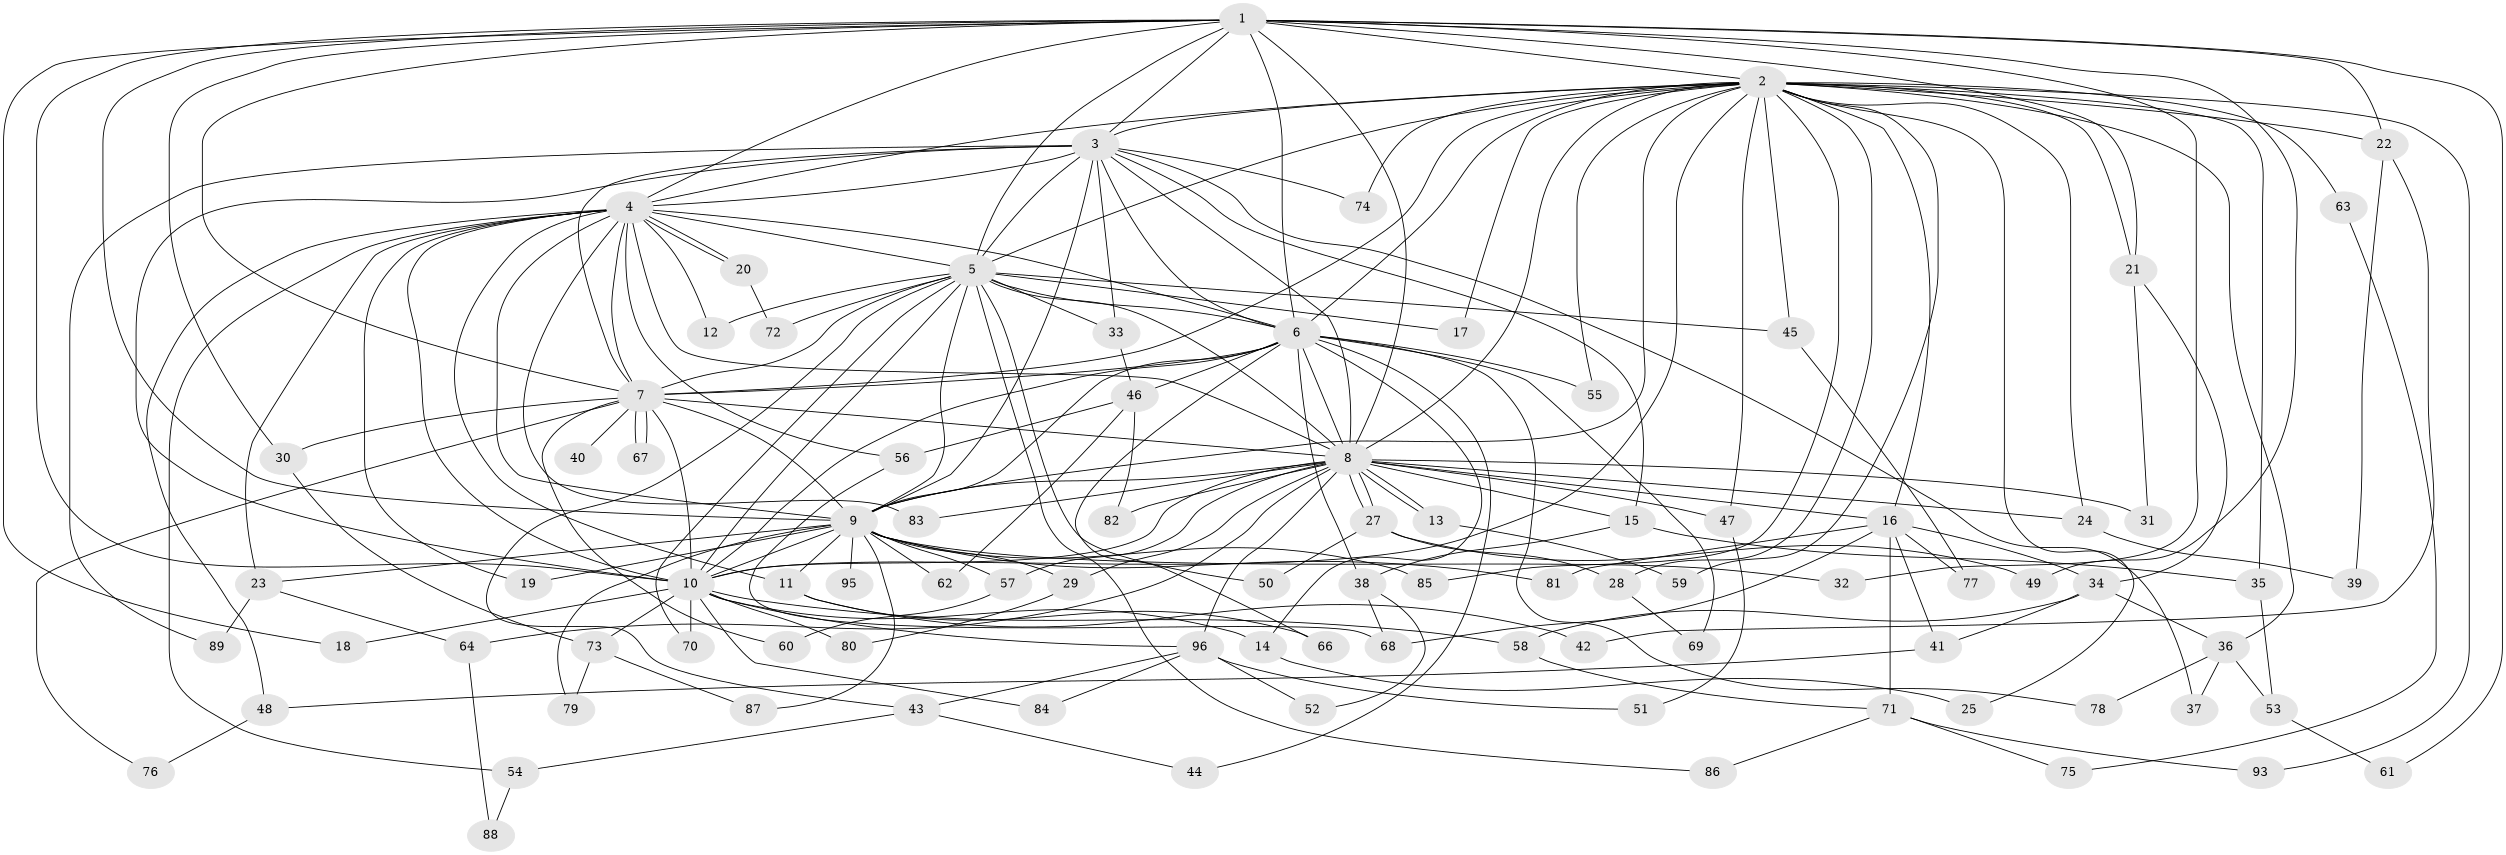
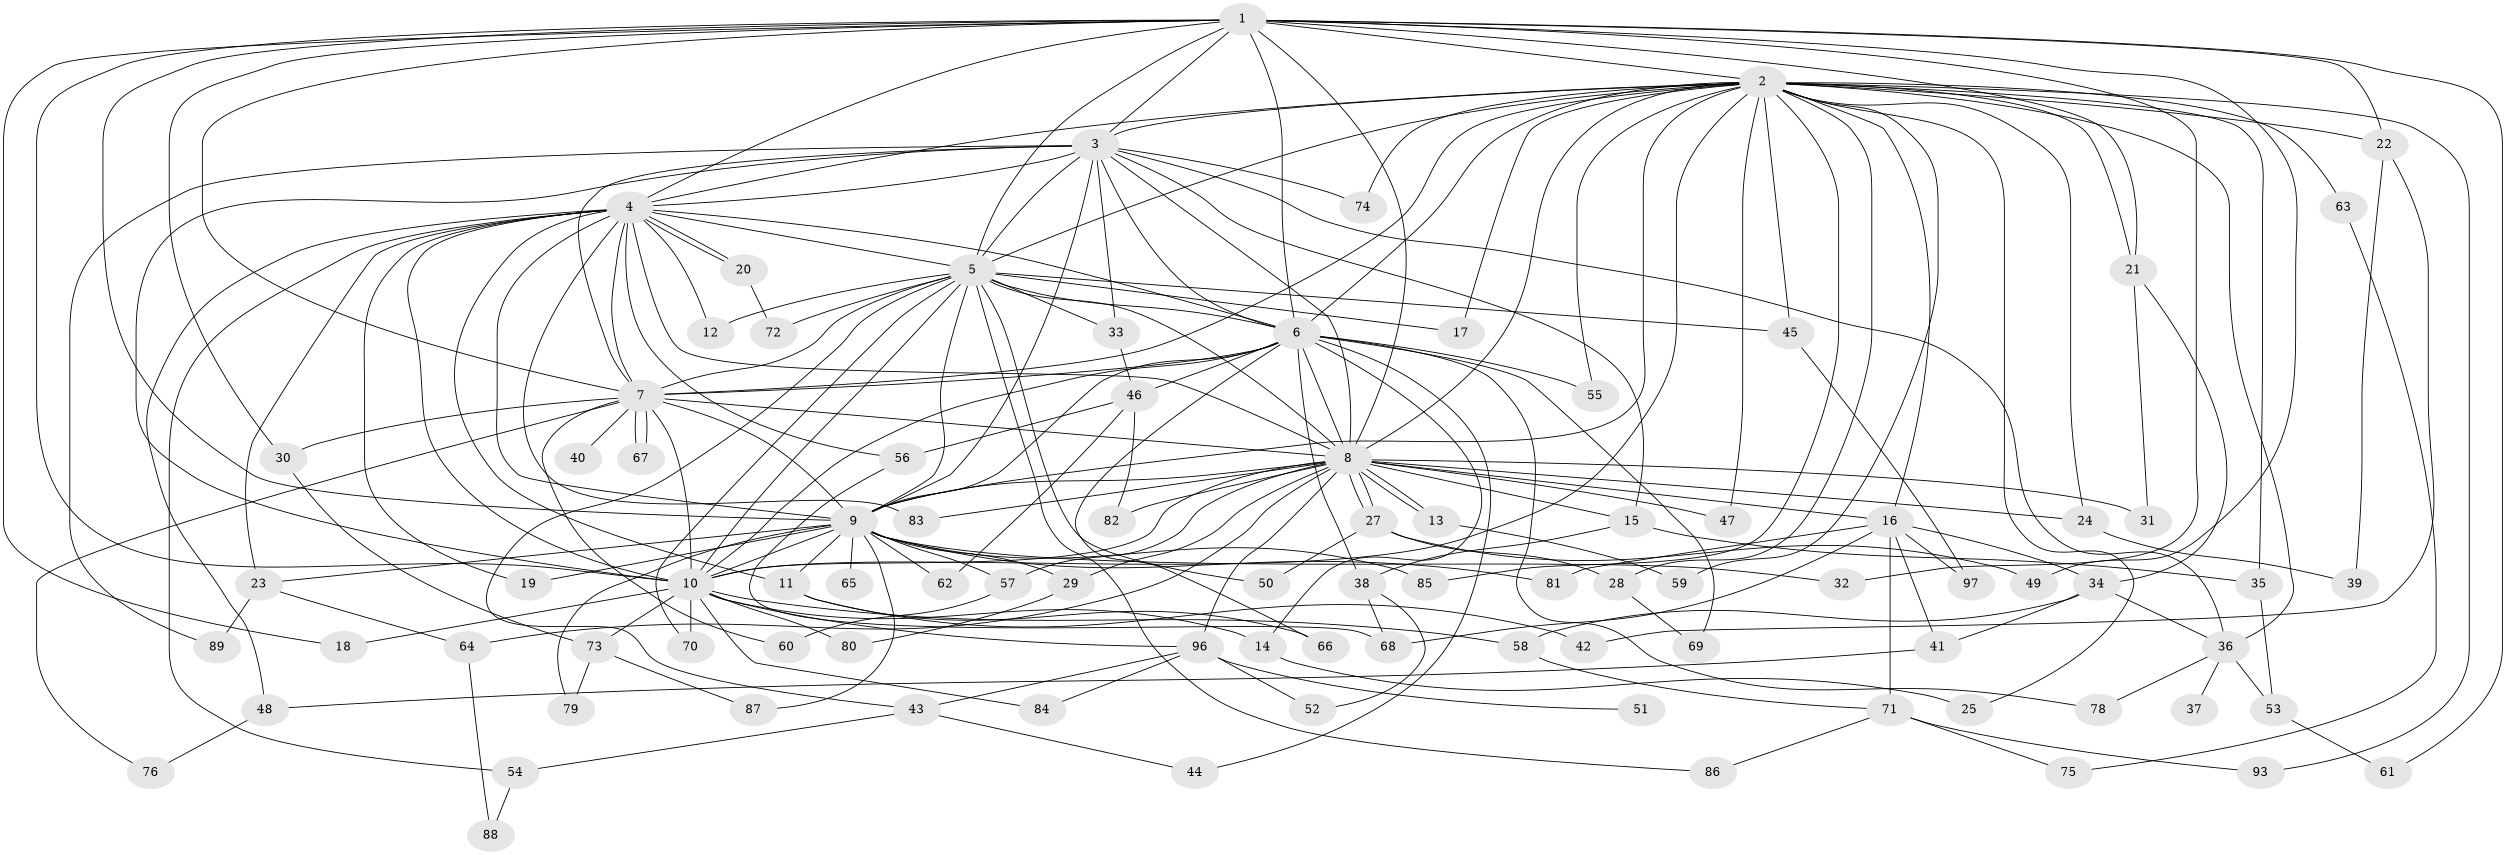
edge "3" -- "37": now "3" -- "36"
node "95": label "95" -> "65"
node "77": label "77" -> "97"
edge "47" -- "51": removed
